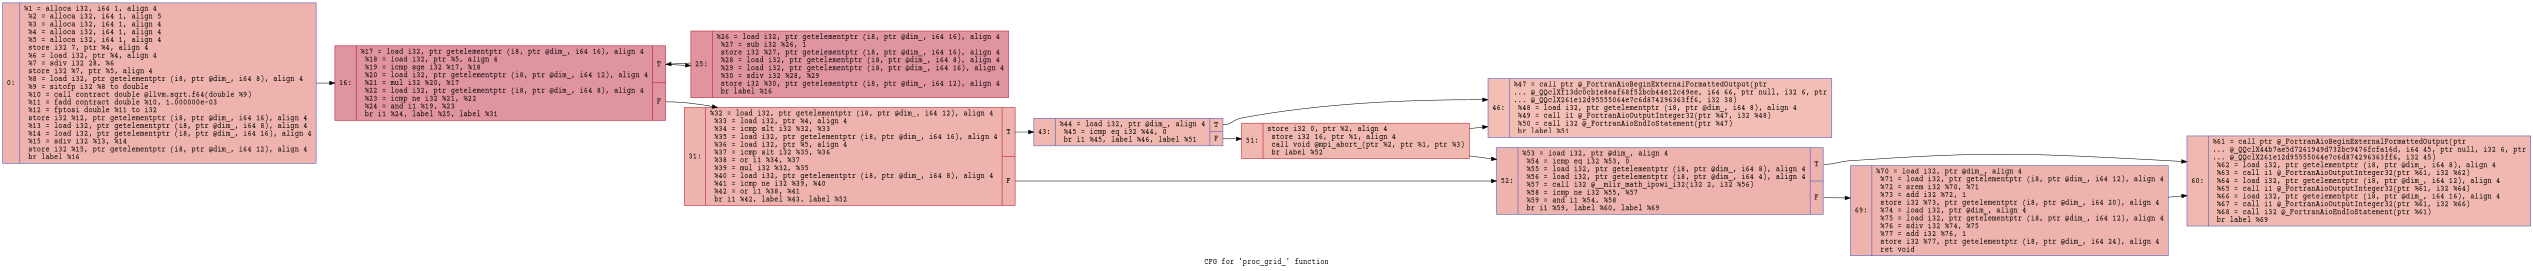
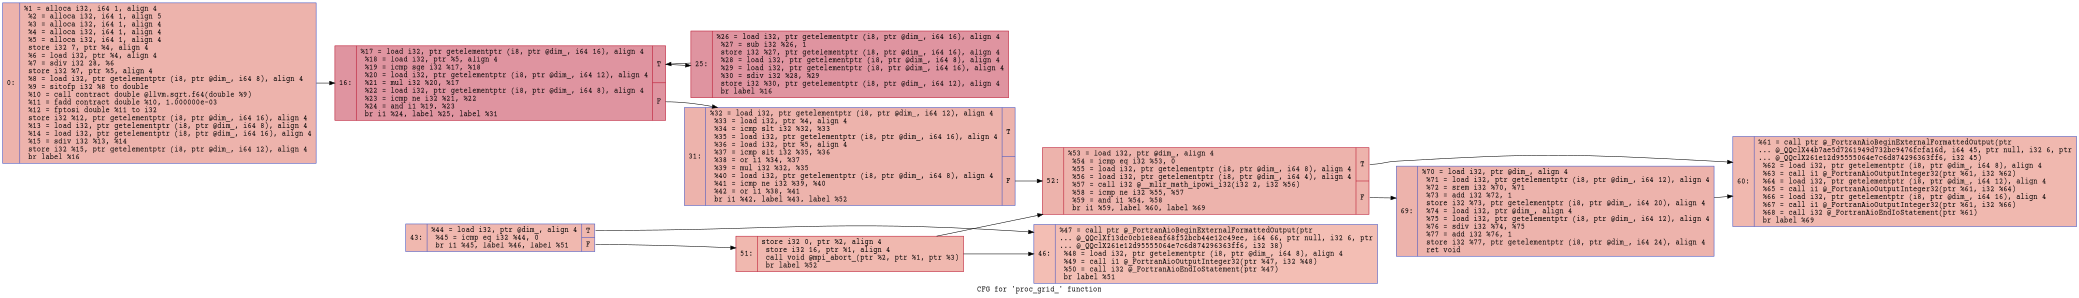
edge "31:" -> "43:": removed
node "31:": color #b70d28ff -> #3d50c3ff
node "52:": color #3d50c3ff -> #b70d28ff
